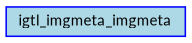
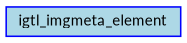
node "igtl_imgmeta_imgmeta": label "igtl_imgmeta_imgmeta" -> "igtl_imgmeta_element"
